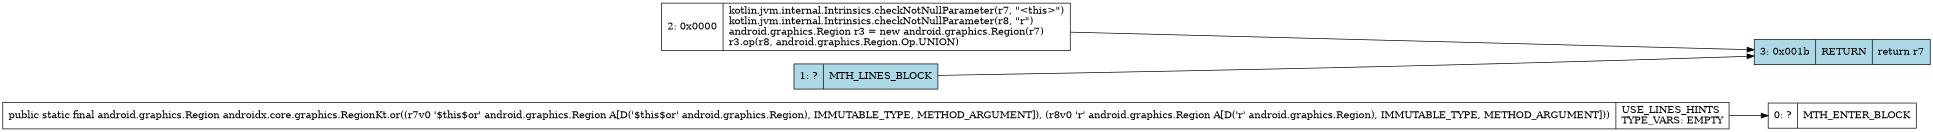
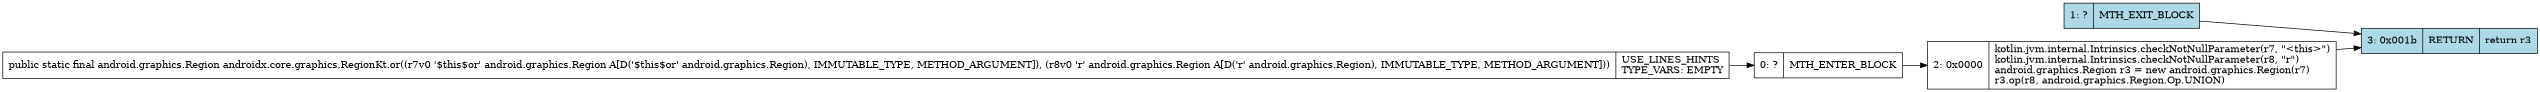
node "3: 0x001b": text "return r7" -> "return r3"
edge "0: ?" -> "2: 0x0000": added
node "1: ?": text "MTH_LINES_BLOCK" -> "MTH_EXIT_BLOCK"
